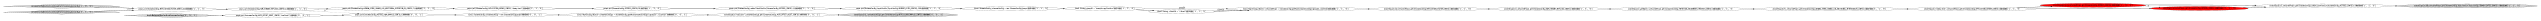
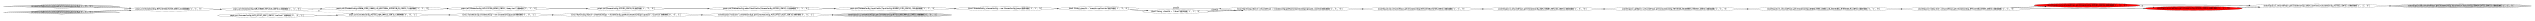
node "shouldBeSupportNonPrefixedConsumerConfigs['0', '0', '1']": removed
